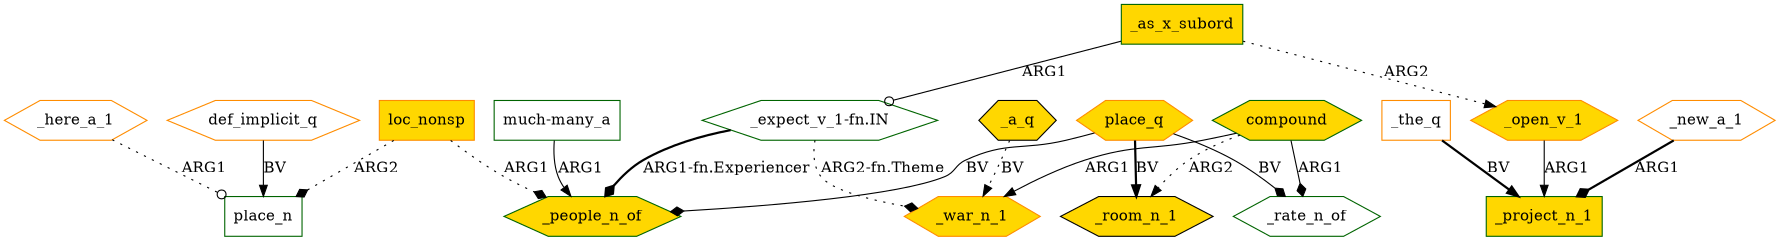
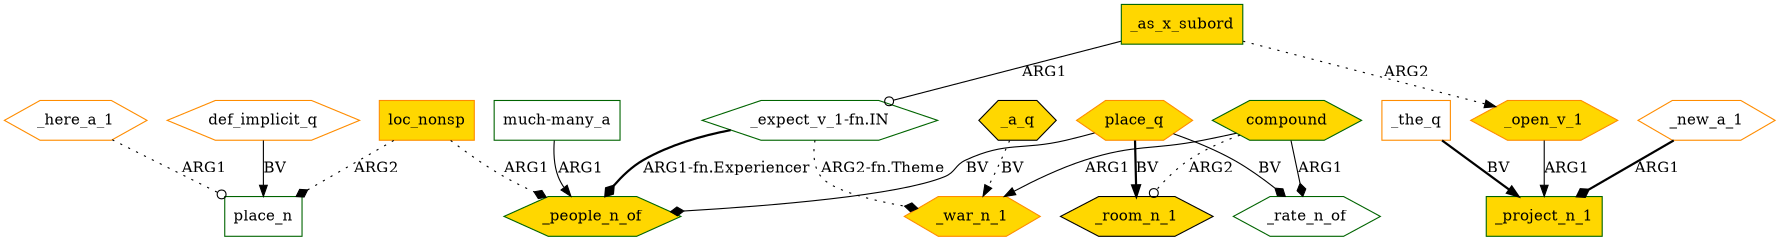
edge "compound" -> "_room_n_1": arrowhead normal -> odot
